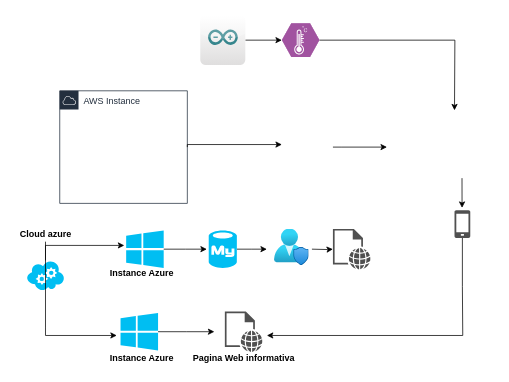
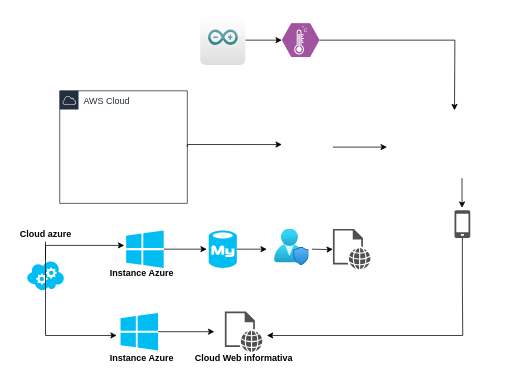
node "AWS Instance": label "AWS Instance" -> "AWS Cloud"
node "Pagina Web informativa": label "Pagina Web informativa" -> "Cloud Web informativa"
